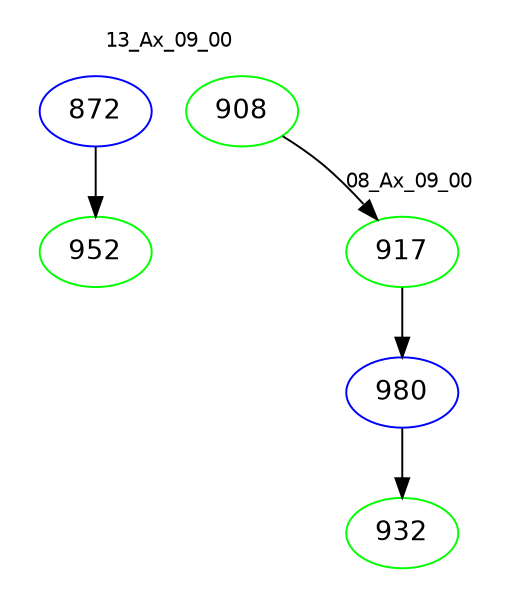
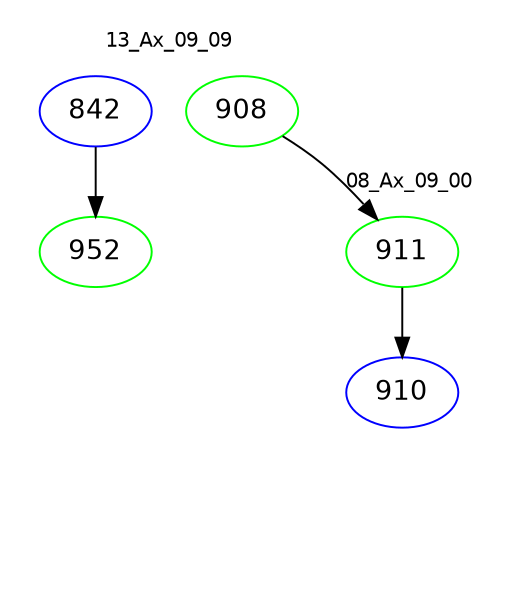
cluster "13_Ax_09_00": label "13_Ax_09_00" -> "13_Ax_09_09"
node "872": label "872" -> "842"
node "917": label "917" -> "911"
node "980": label "980" -> "910"
node "932": removed
